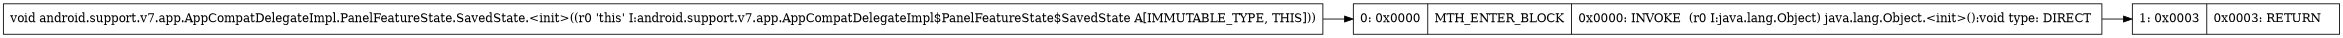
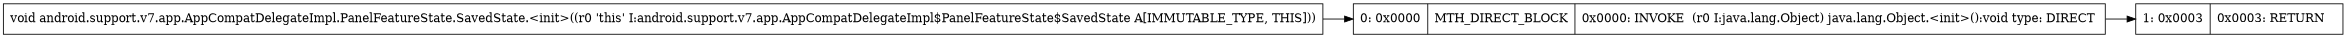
node "0: 0x0000": text "MTH_ENTER_BLOCK" -> "MTH_DIRECT_BLOCK"
